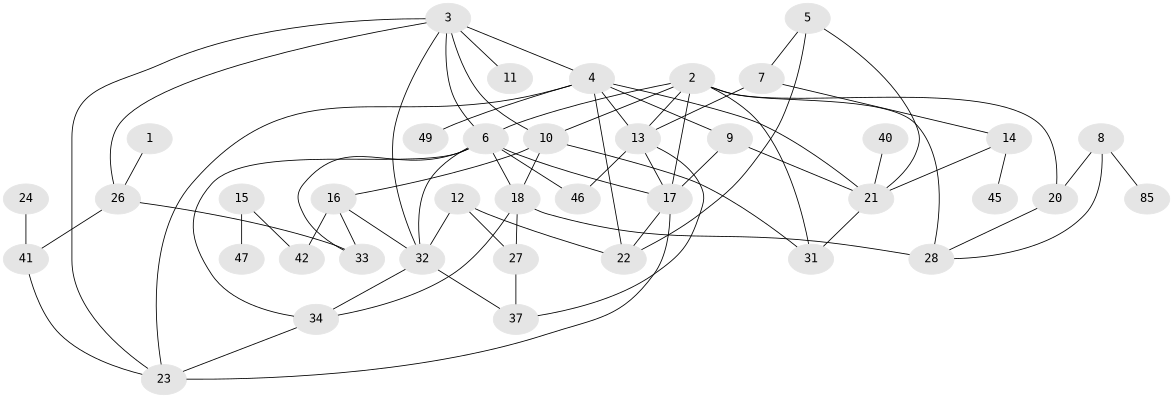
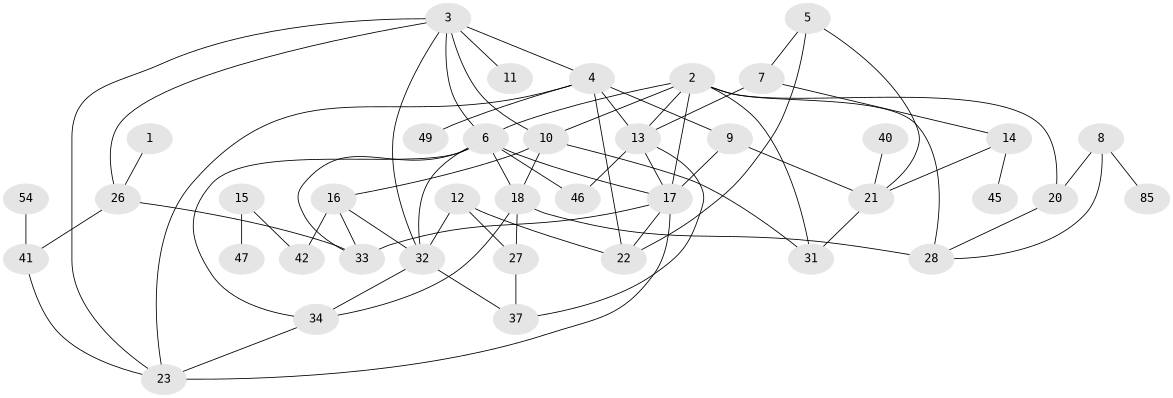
edge "4" -- "21": removed
node "24": label "24" -> "54"
edge "17" -- "33": added
